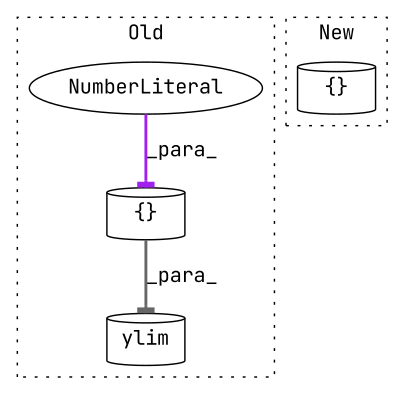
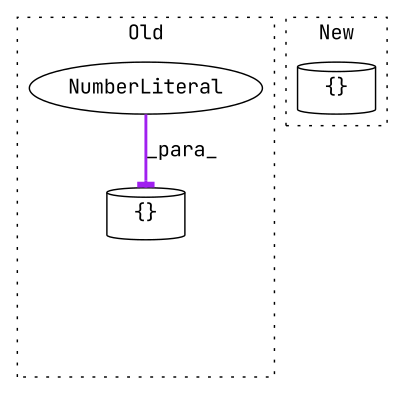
node "ylim": removed
